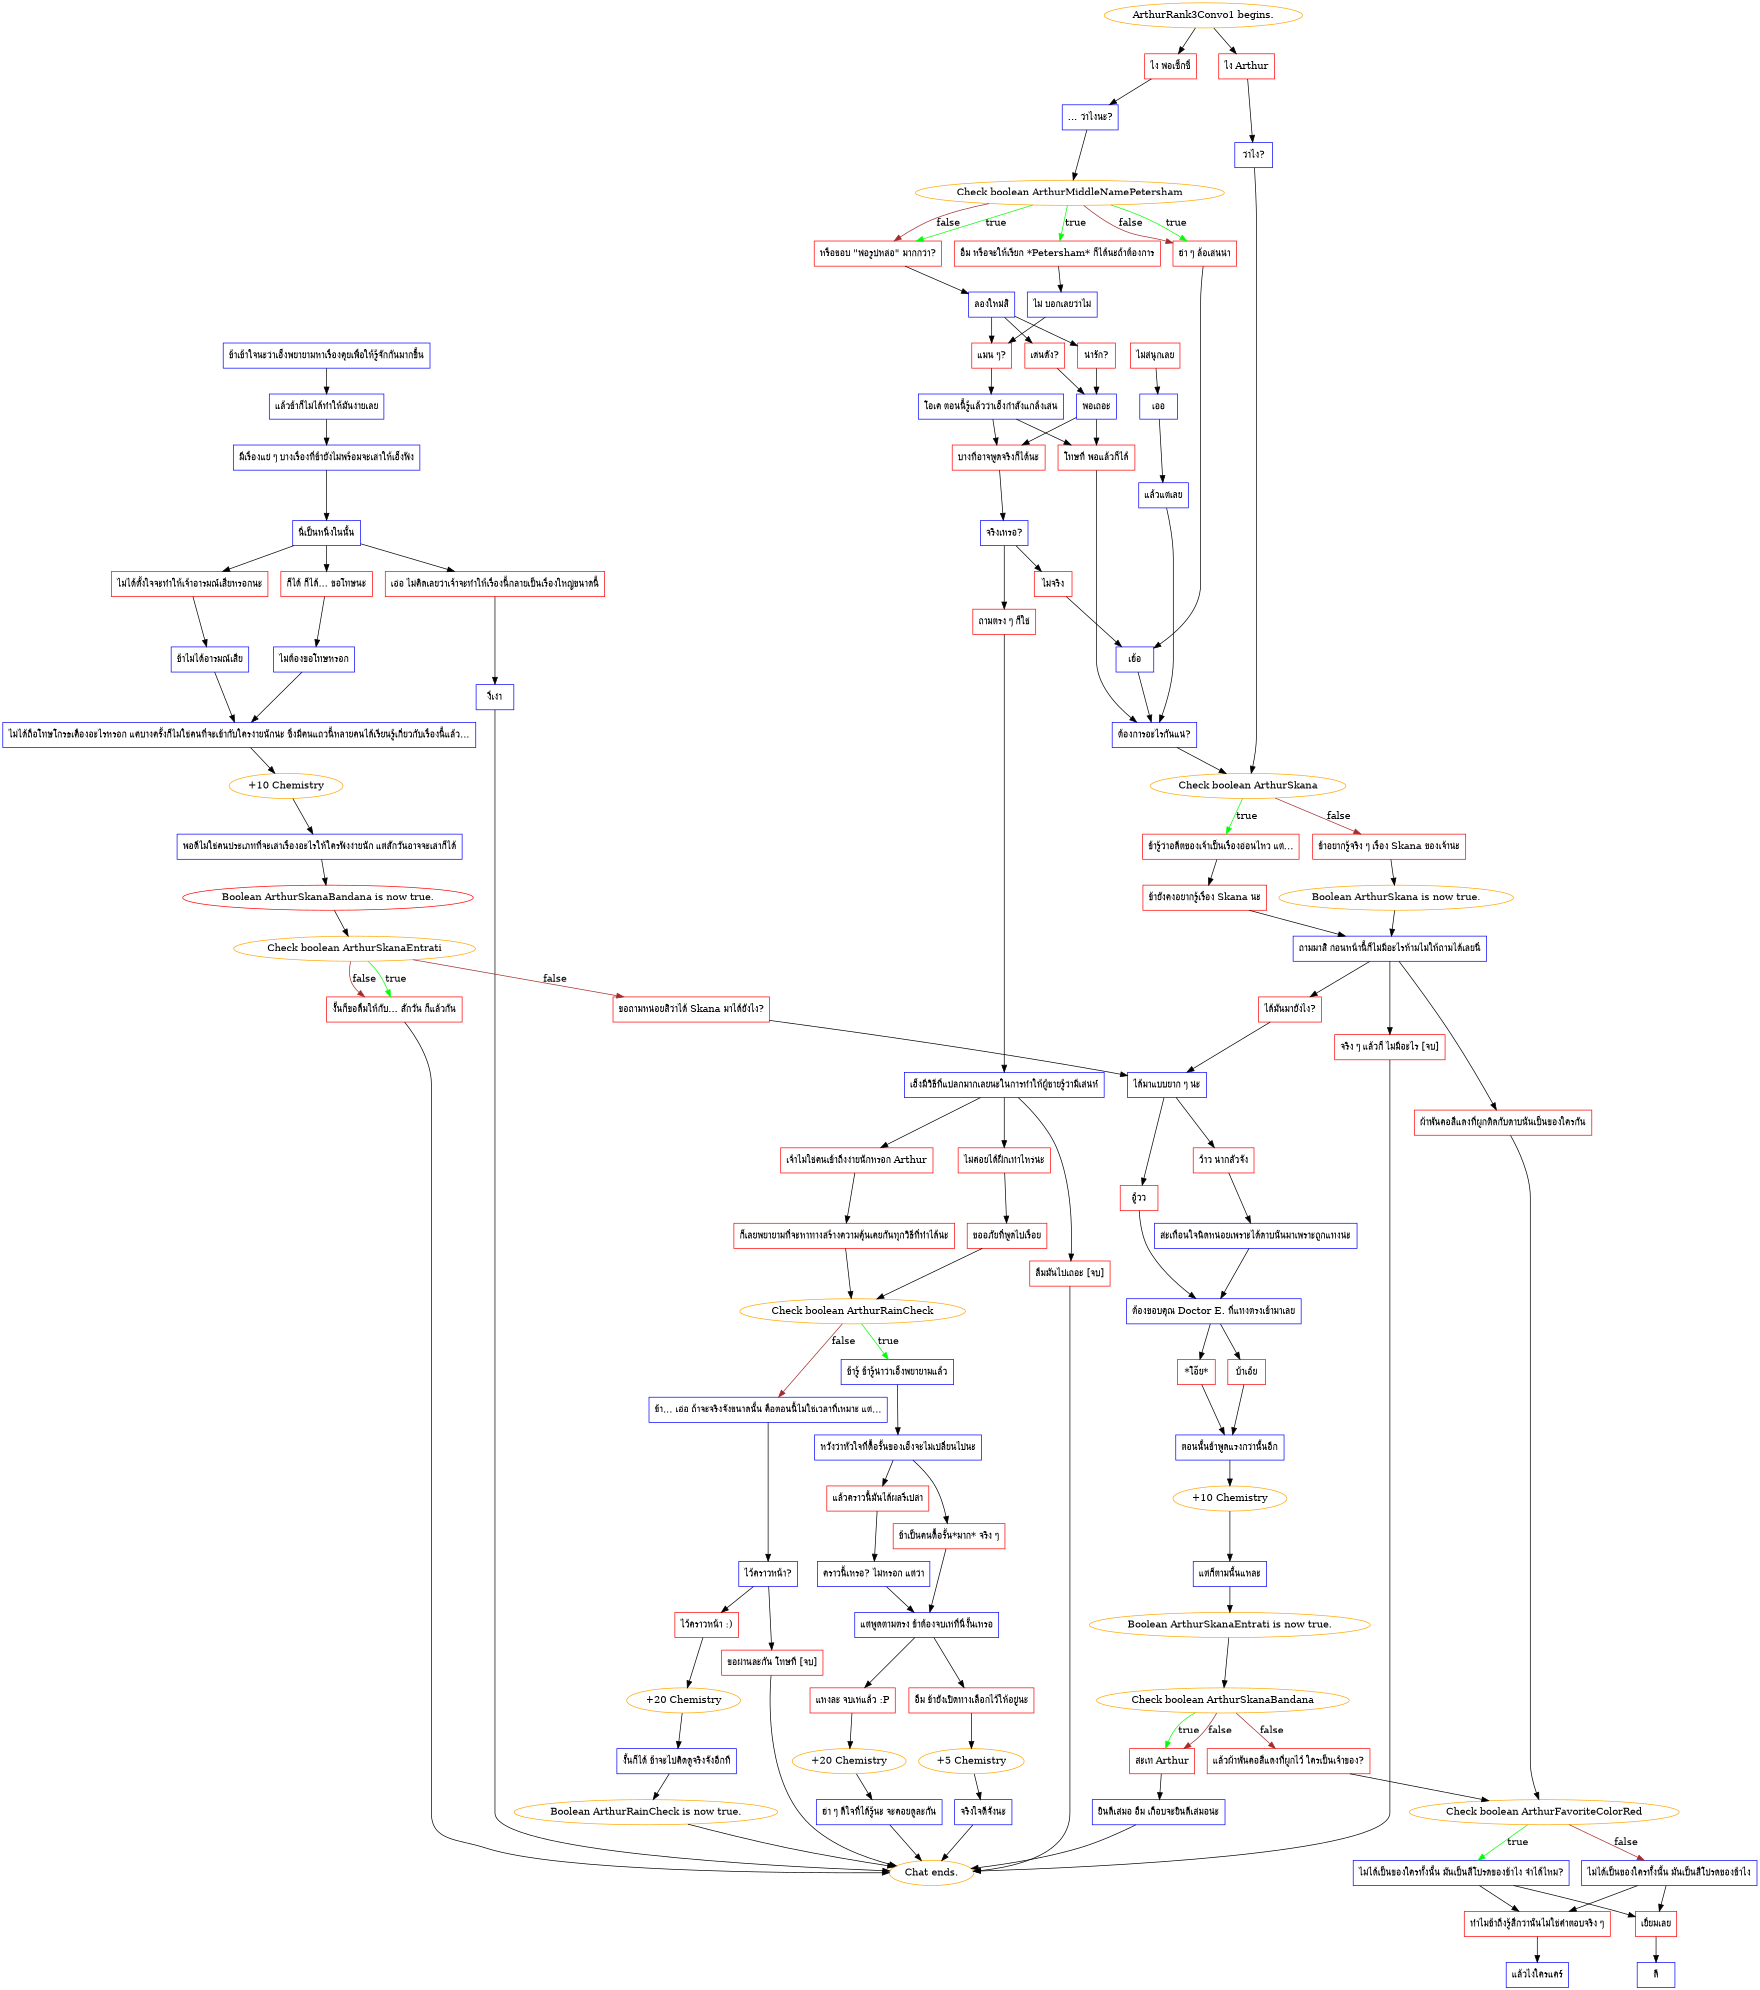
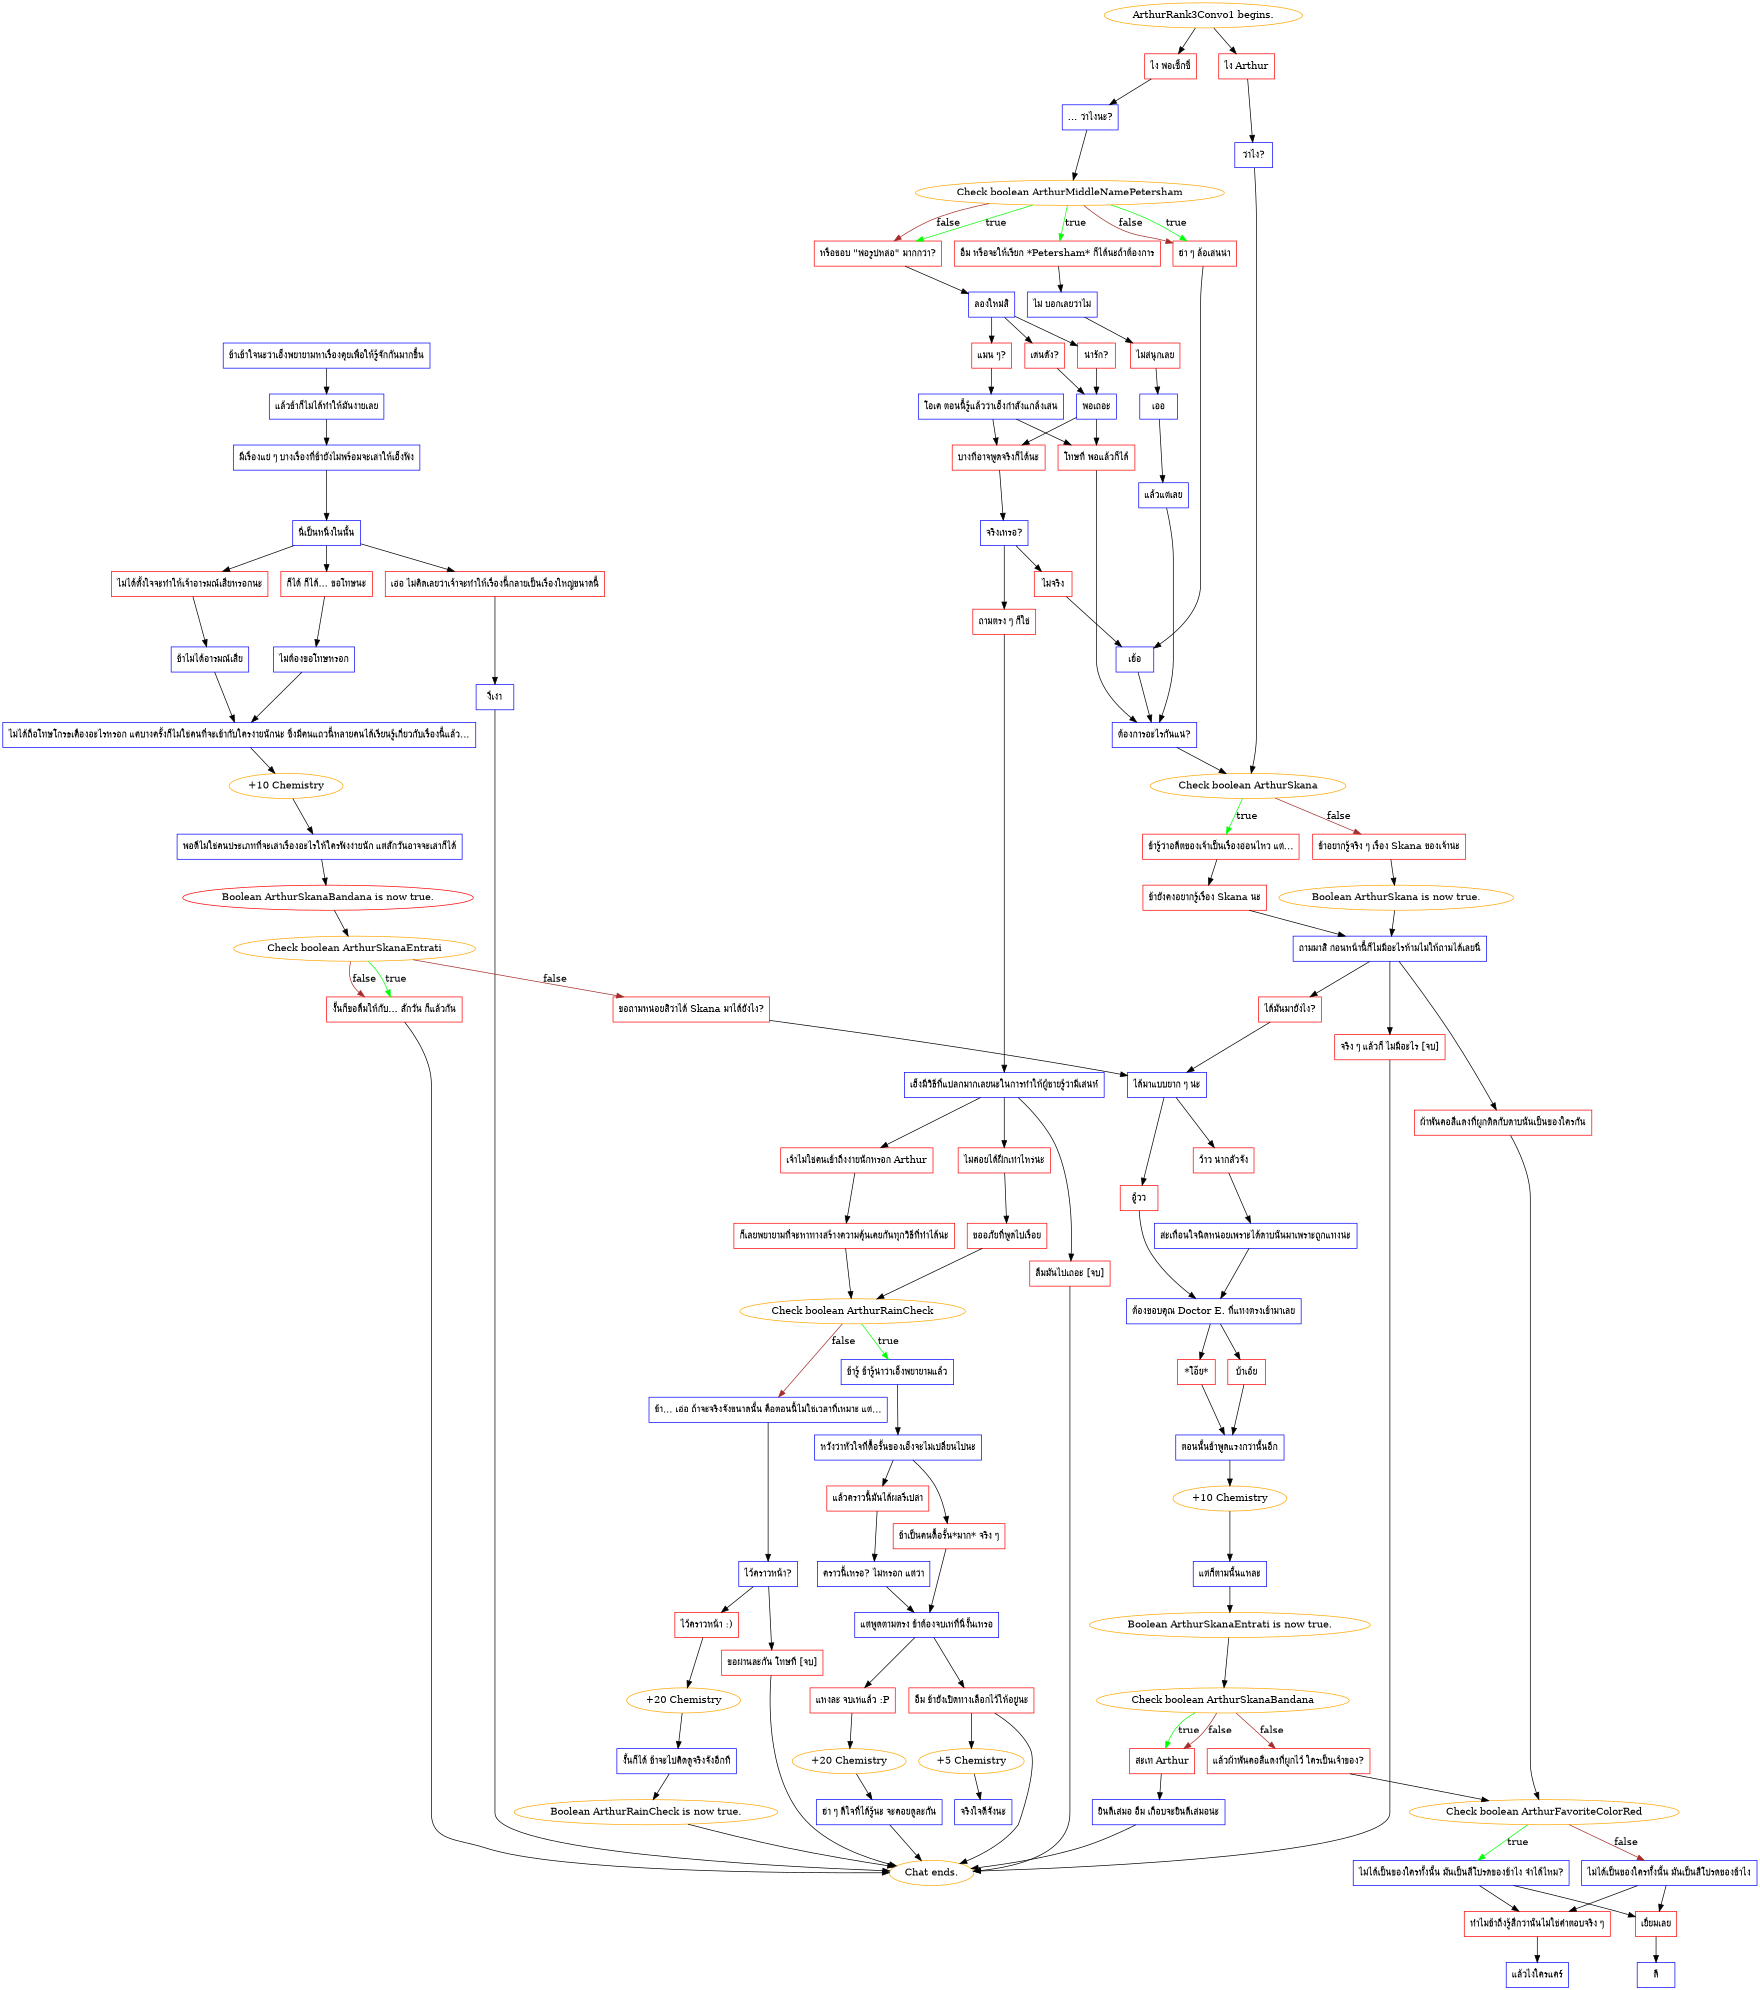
edge "ไม่ บอกเลยว่าไม่" -> "แมน ๆ?": now "ไม่ บอกเลยว่าไม่" -> "ไม่สนุกเลย"
edge "จริงใจดีจังนะ" -> "Chat ends.": now "อืม ข้ายังเปิดทางเลือกไว้ให้อยู่นะ" -> "Chat ends."
